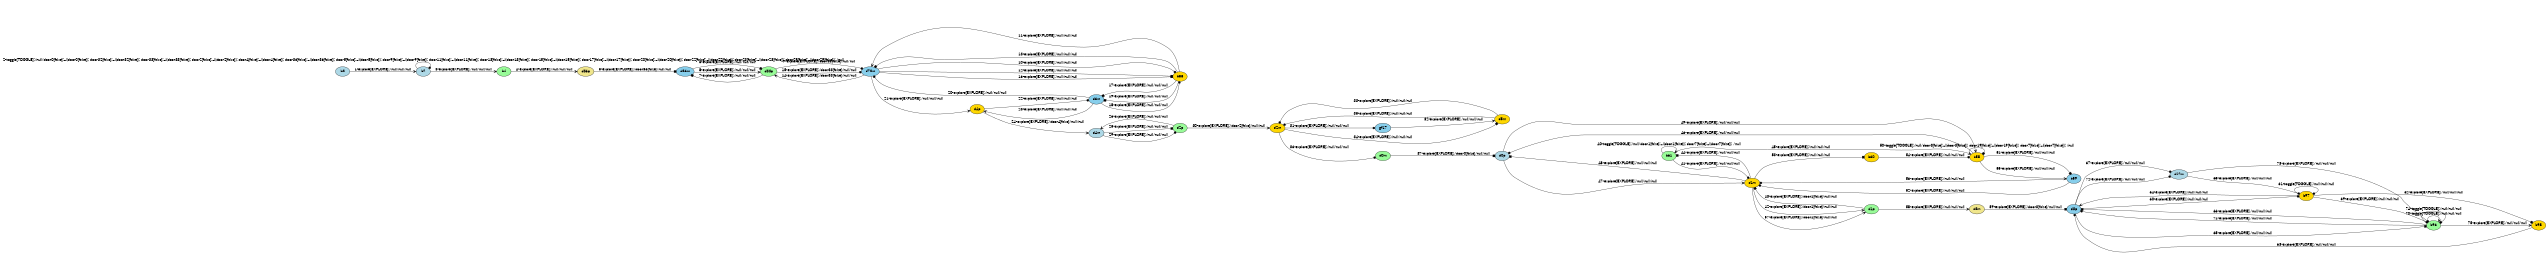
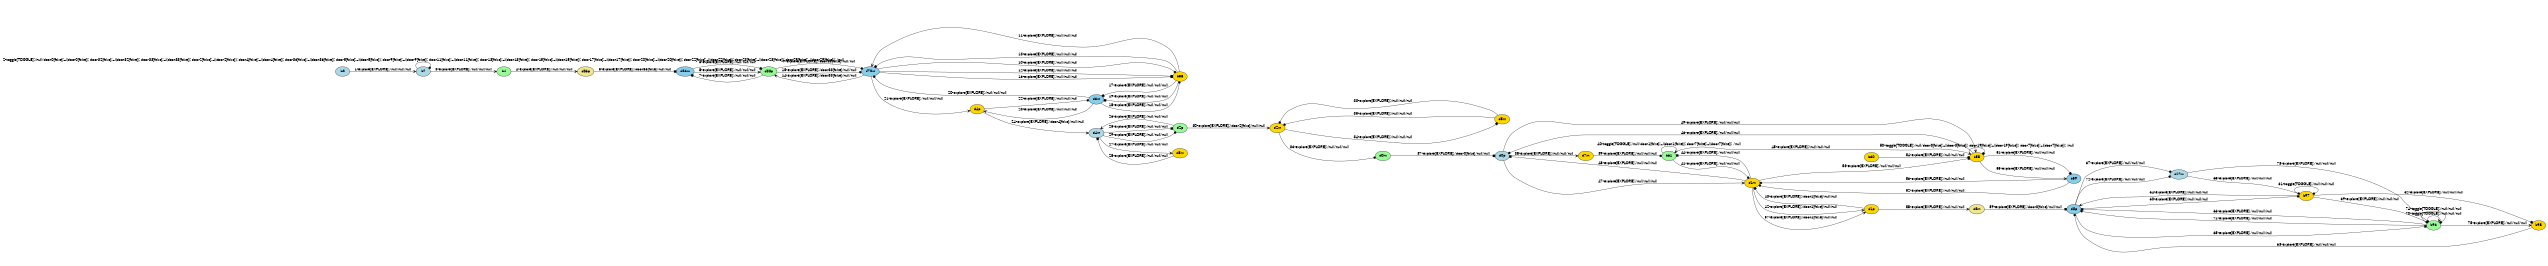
node "gf17": removed
node "d5m": added
node "d7m": added
edge "d1m" -> "b60": now "d1m" -> "b58"
node "d1p": fillcolor palegreen -> gold
